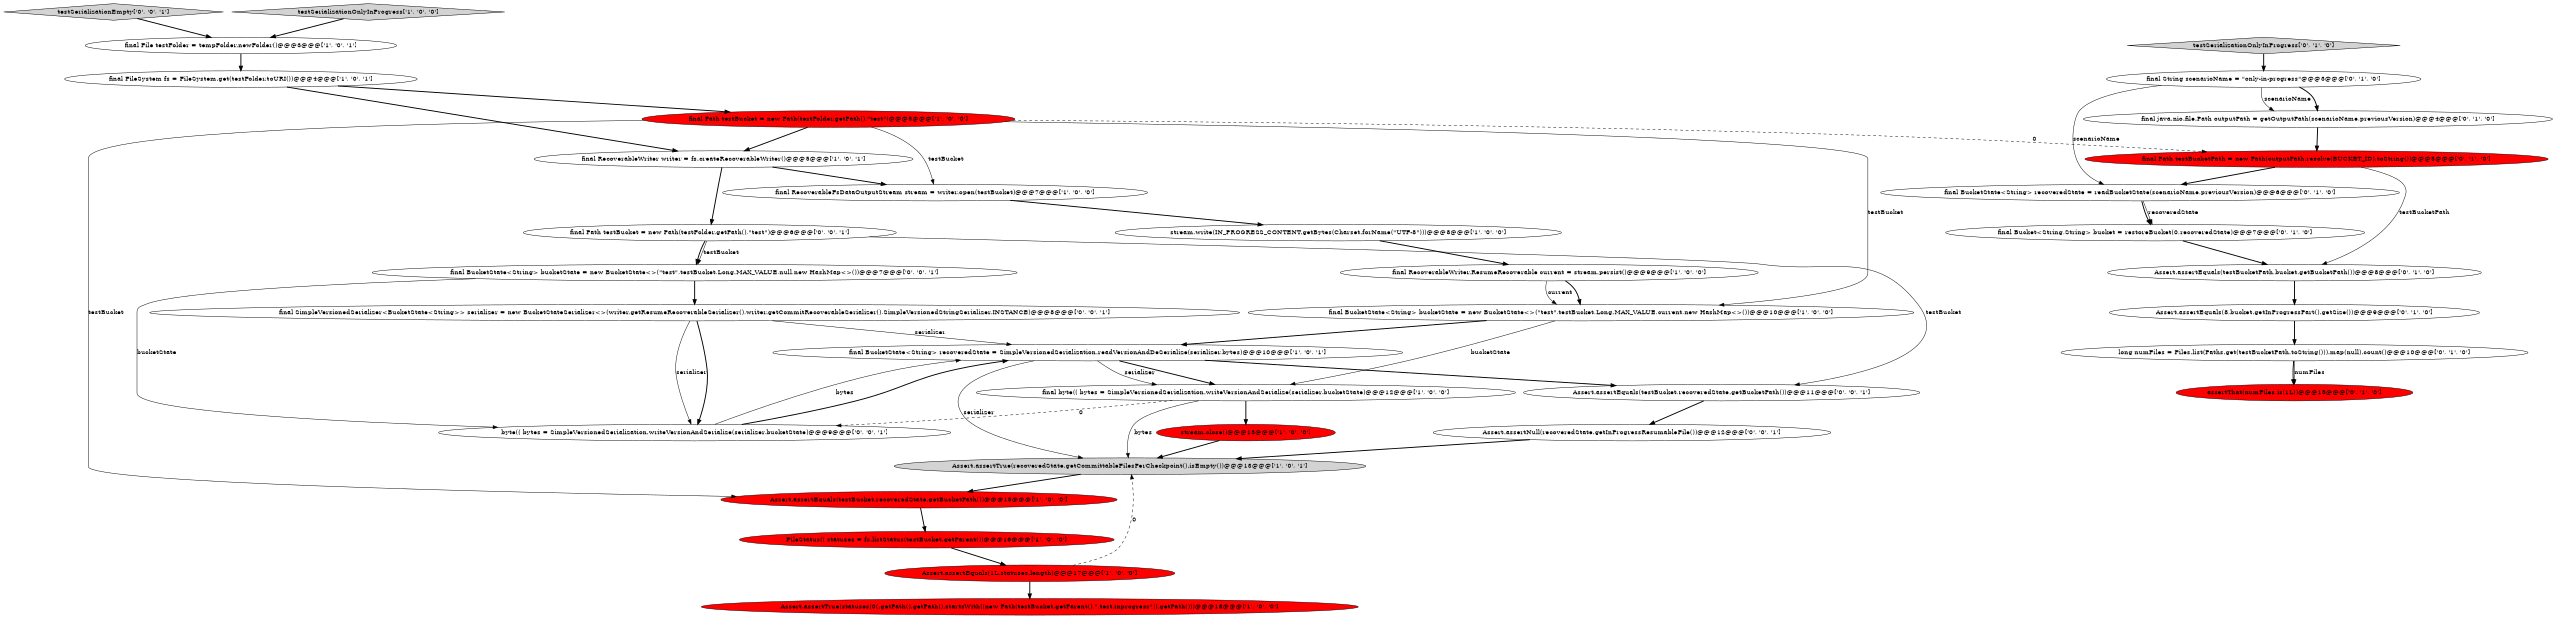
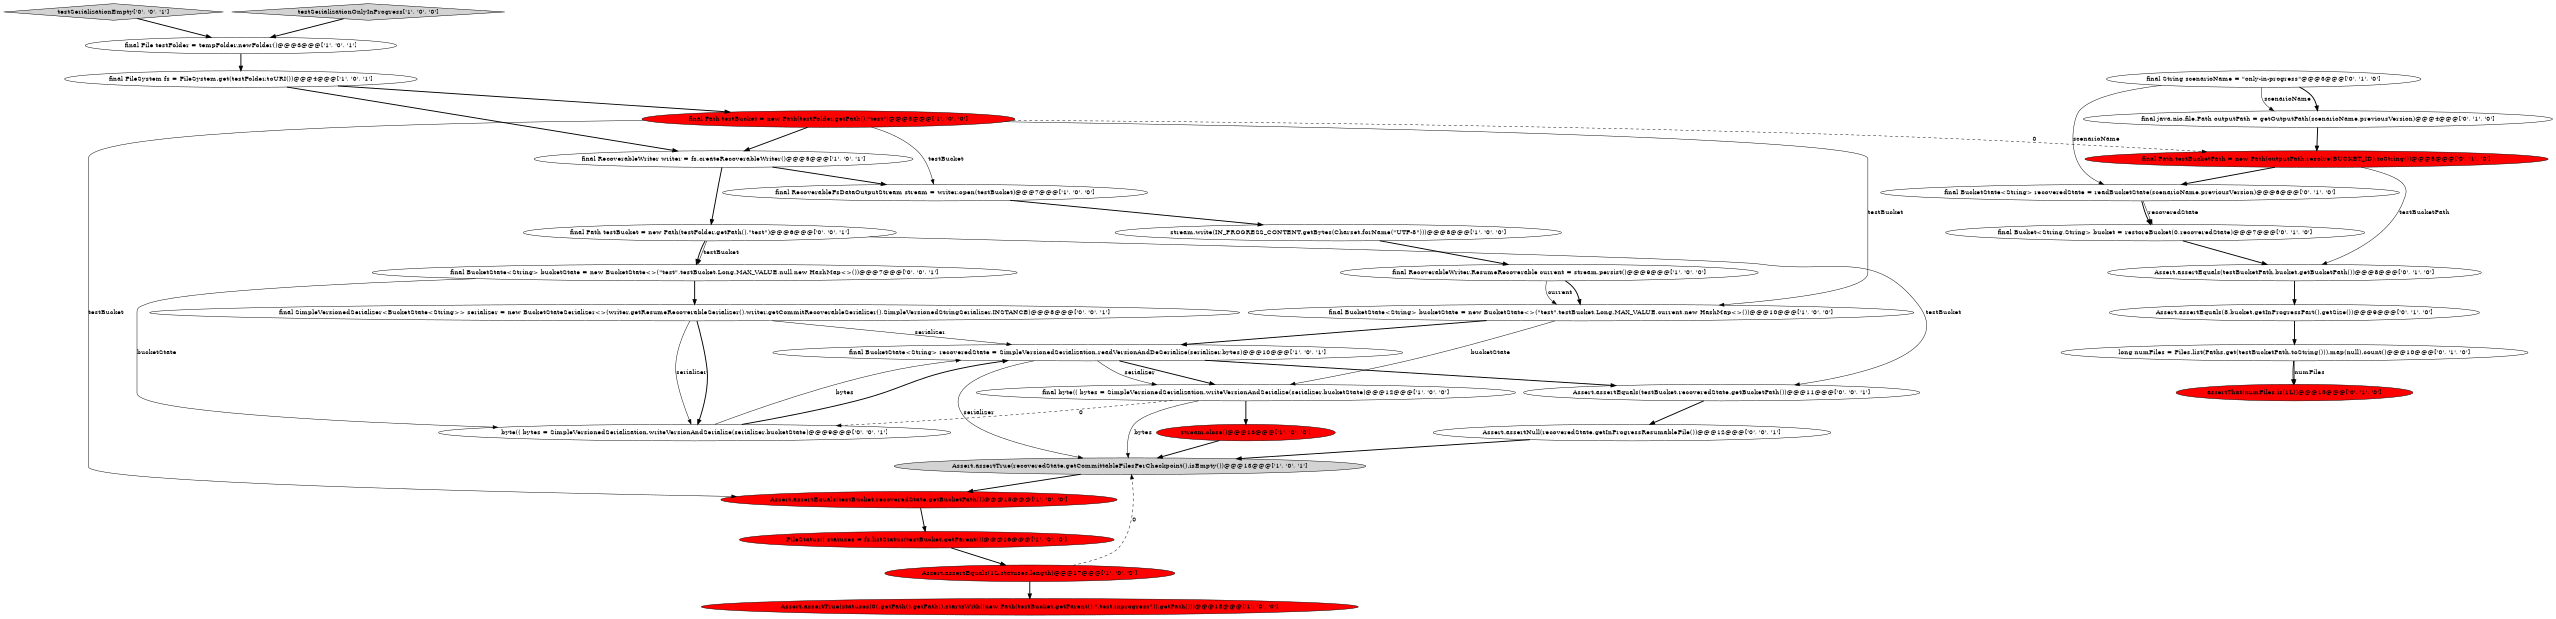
node "testSerializationOnlyInProgress['0', '1', '0']": removed
